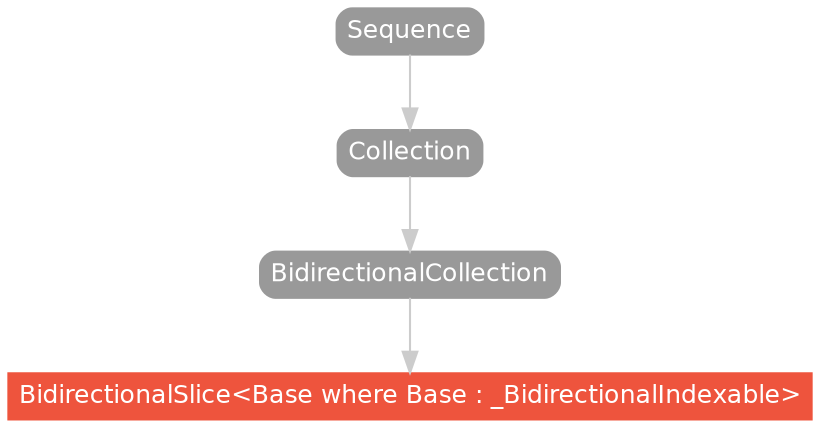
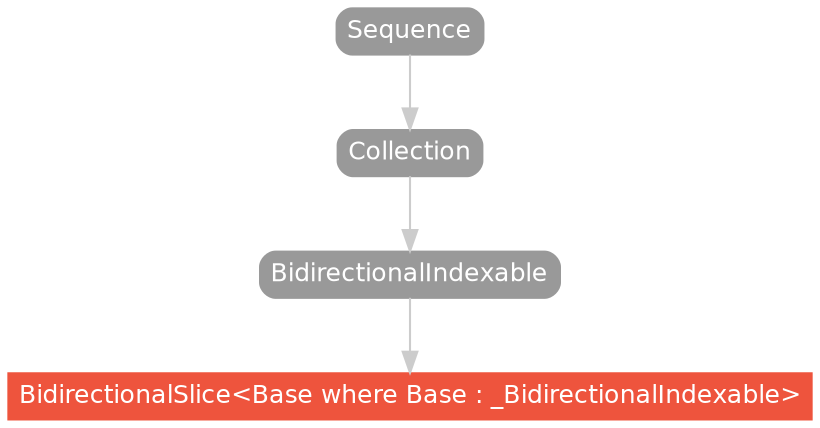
node "BidirectionalCollection": label "BidirectionalCollection" -> "BidirectionalIndexable"
